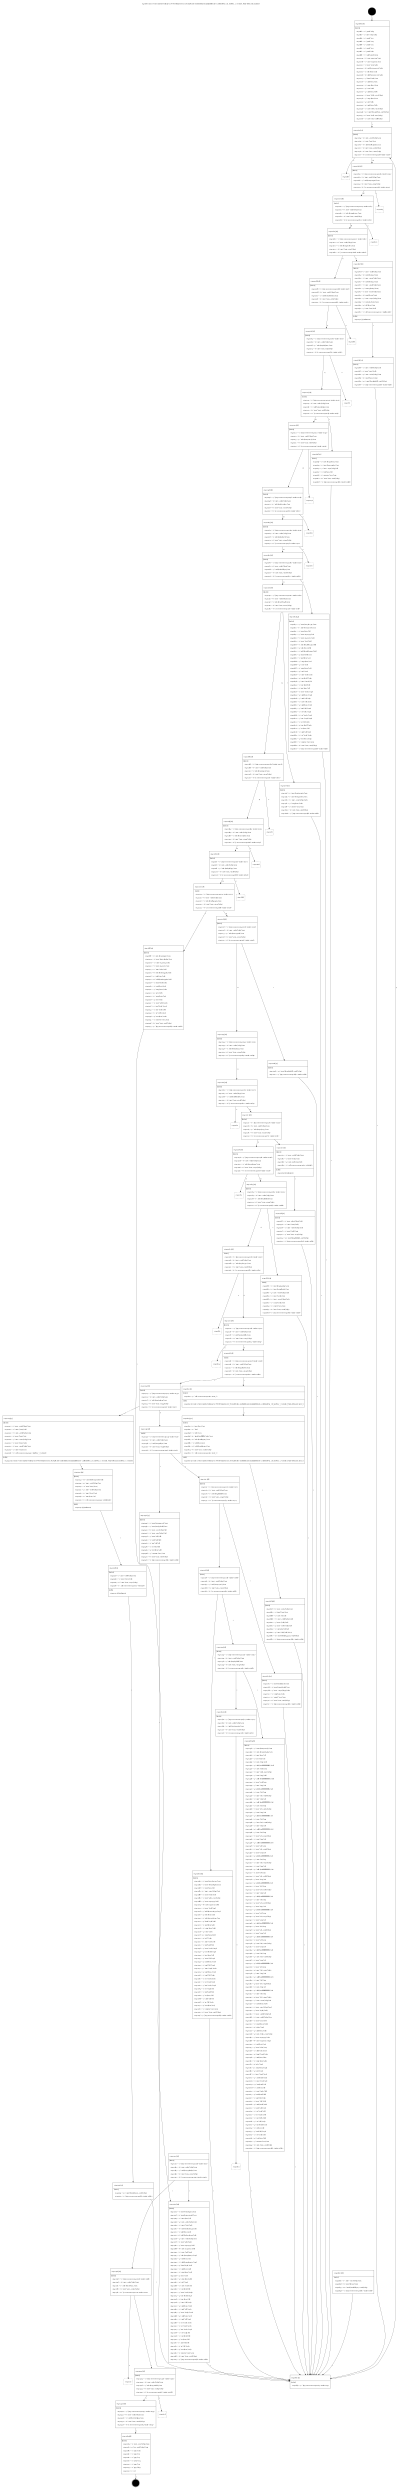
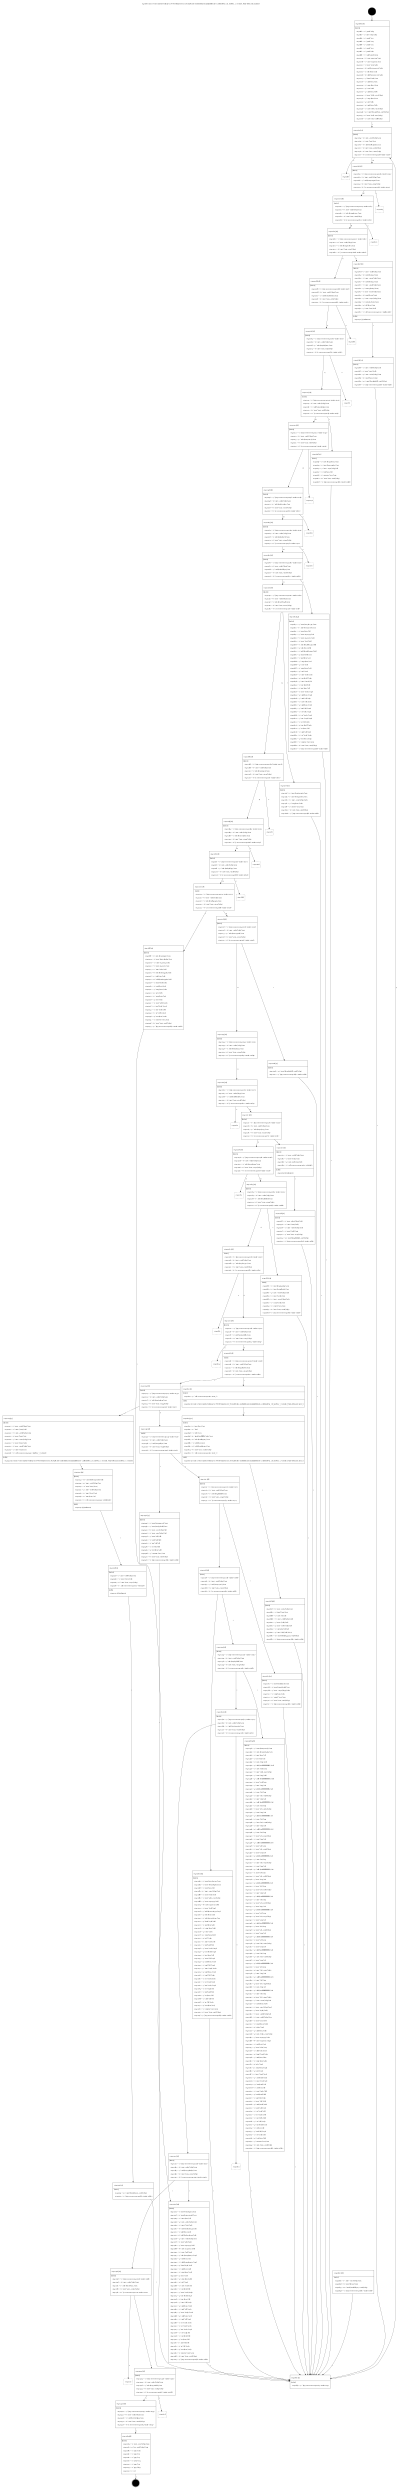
edge "0x4023b0 [28]" -> "0x4023cc [28]": added, label "2"
